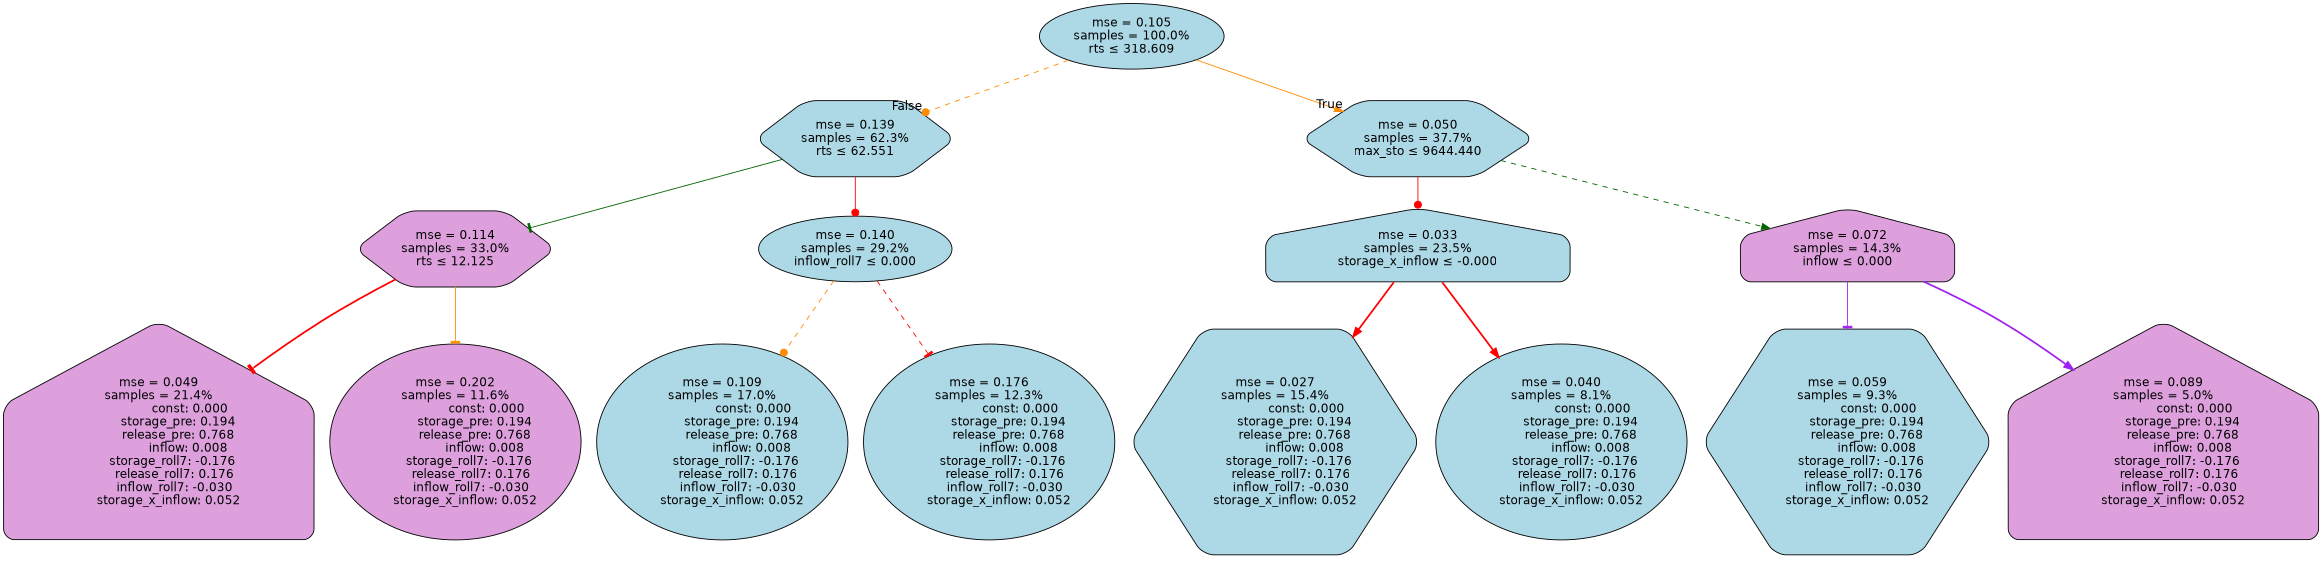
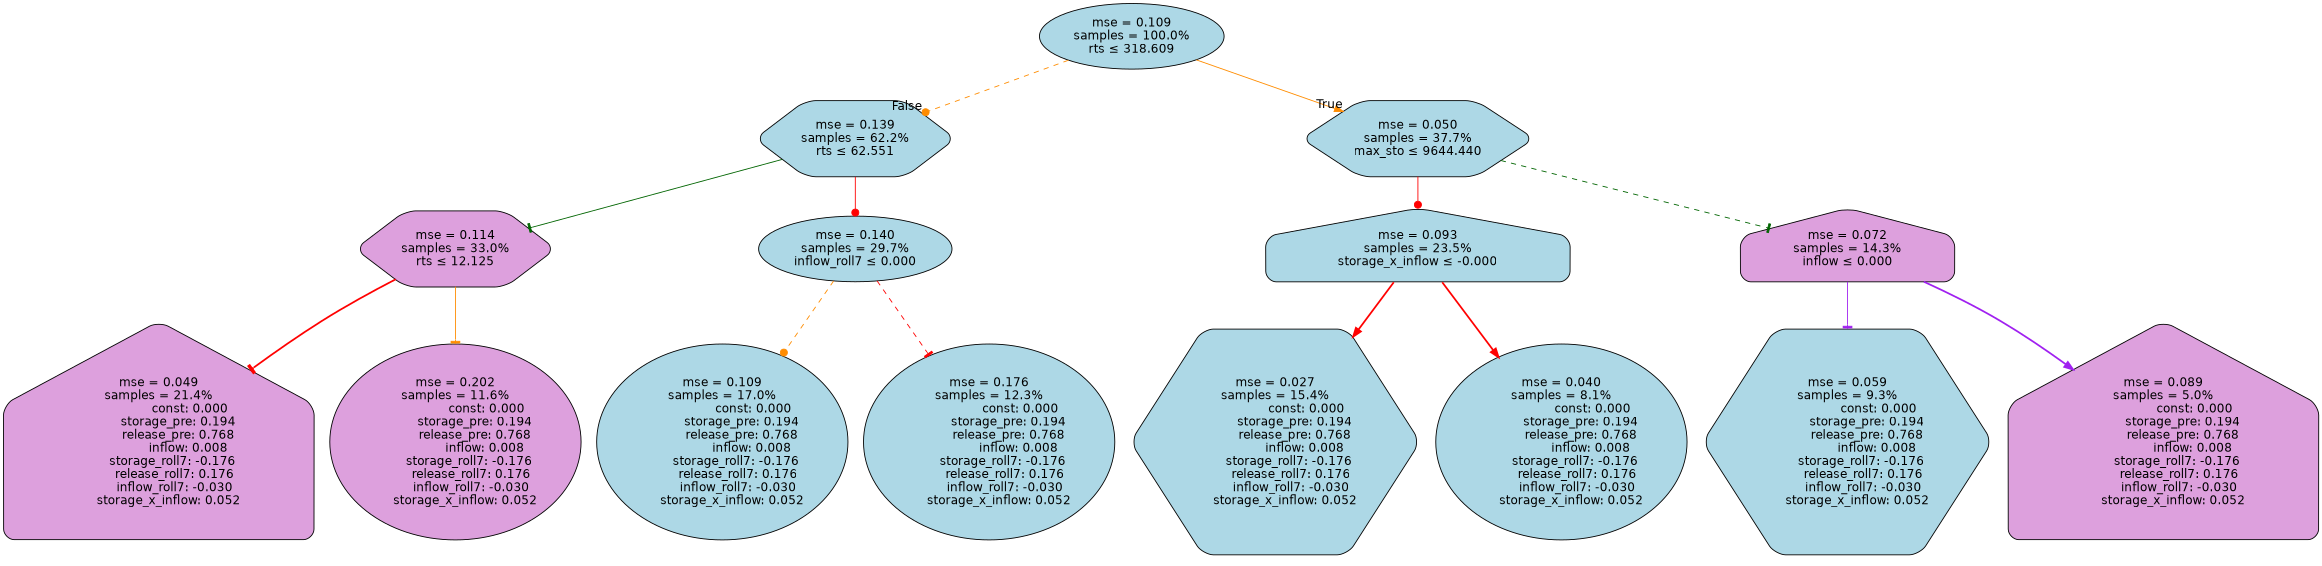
node "mse = 0.105 samples = 100.0% rts ≤ 318.609": label "mse = 0.105 samples = 100.0% rts ≤ 318.609" -> "mse = 0.109 samples = 100.0% rts ≤ 318.609"
node "mse = 0.139 samples = 62.3% rts ≤ 62.551": label "mse = 0.139 samples = 62.3% rts ≤ 62.551" -> "mse = 0.139 samples = 62.2% rts ≤ 62.551"
edge "mse = 0.050 samples = 37.7% max_sto ≤ 9644.440" -> "mse = 0.072 samples = 14.3% inflow ≤ 0.000": arrowhead normal -> tee
node "mse = 0.140 samples = 29.2% inflow_roll7 ≤ 0.000": label "mse = 0.140 samples = 29.2% inflow_roll7 ≤ 0.000" -> "mse = 0.140 samples = 29.7% inflow_roll7 ≤ 0.000"
node "mse = 0.033 samples = 23.5% storage_x_inflow ≤ -0.000": label "mse = 0.033 samples = 23.5% storage_x_inflow ≤ -0.000" -> "mse = 0.093 samples = 23.5% storage_x_inflow ≤ -0.000"
